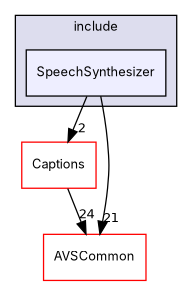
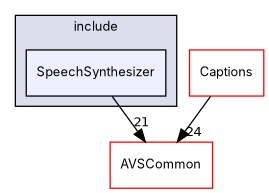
edge "SpeechSynthesizer" -> "Captions": removed
